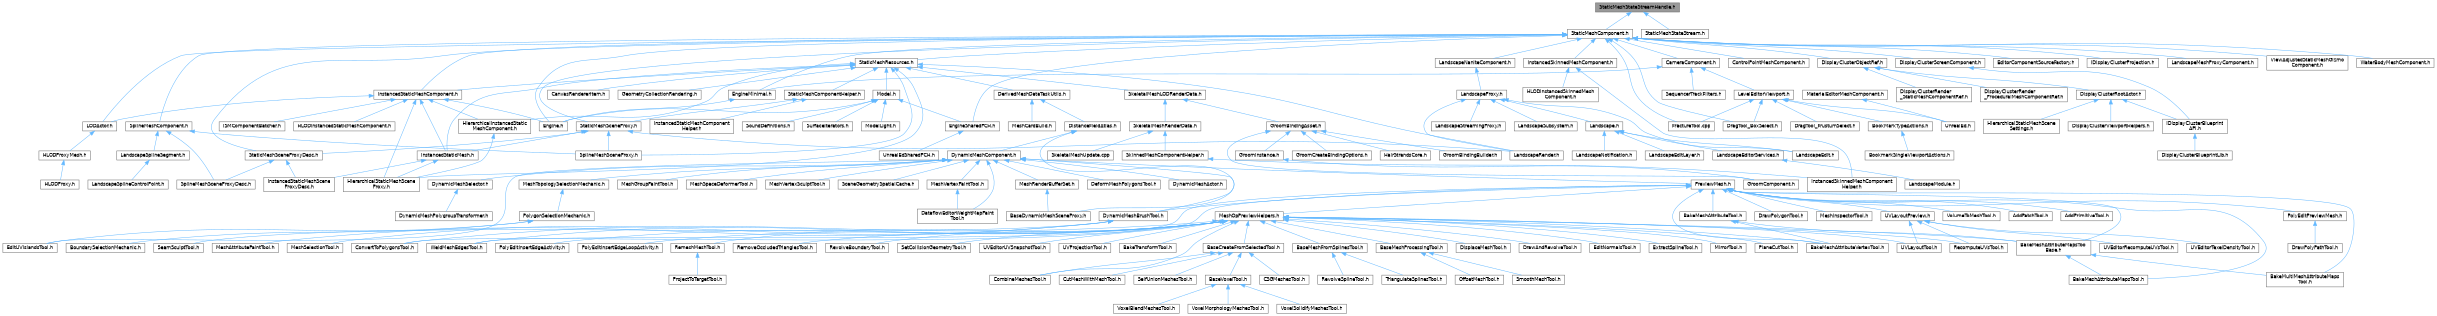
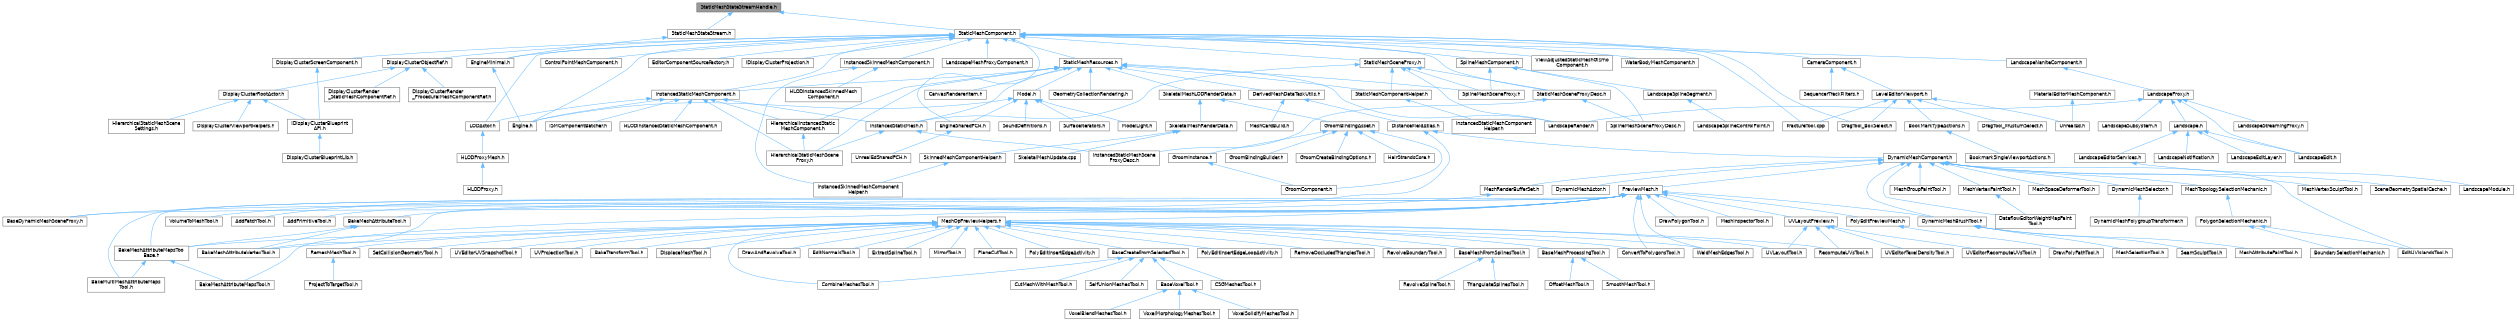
edge "EngineMinimal.h" -> "CameraComponent.h": now "EngineMinimal.h" -> "StaticMeshStateStream.h"
edge "StaticMeshSceneProxy.h" -> "StaticMeshComponentHelper.h": reversed
node "DeformMeshPolygonsTool.h": removed
